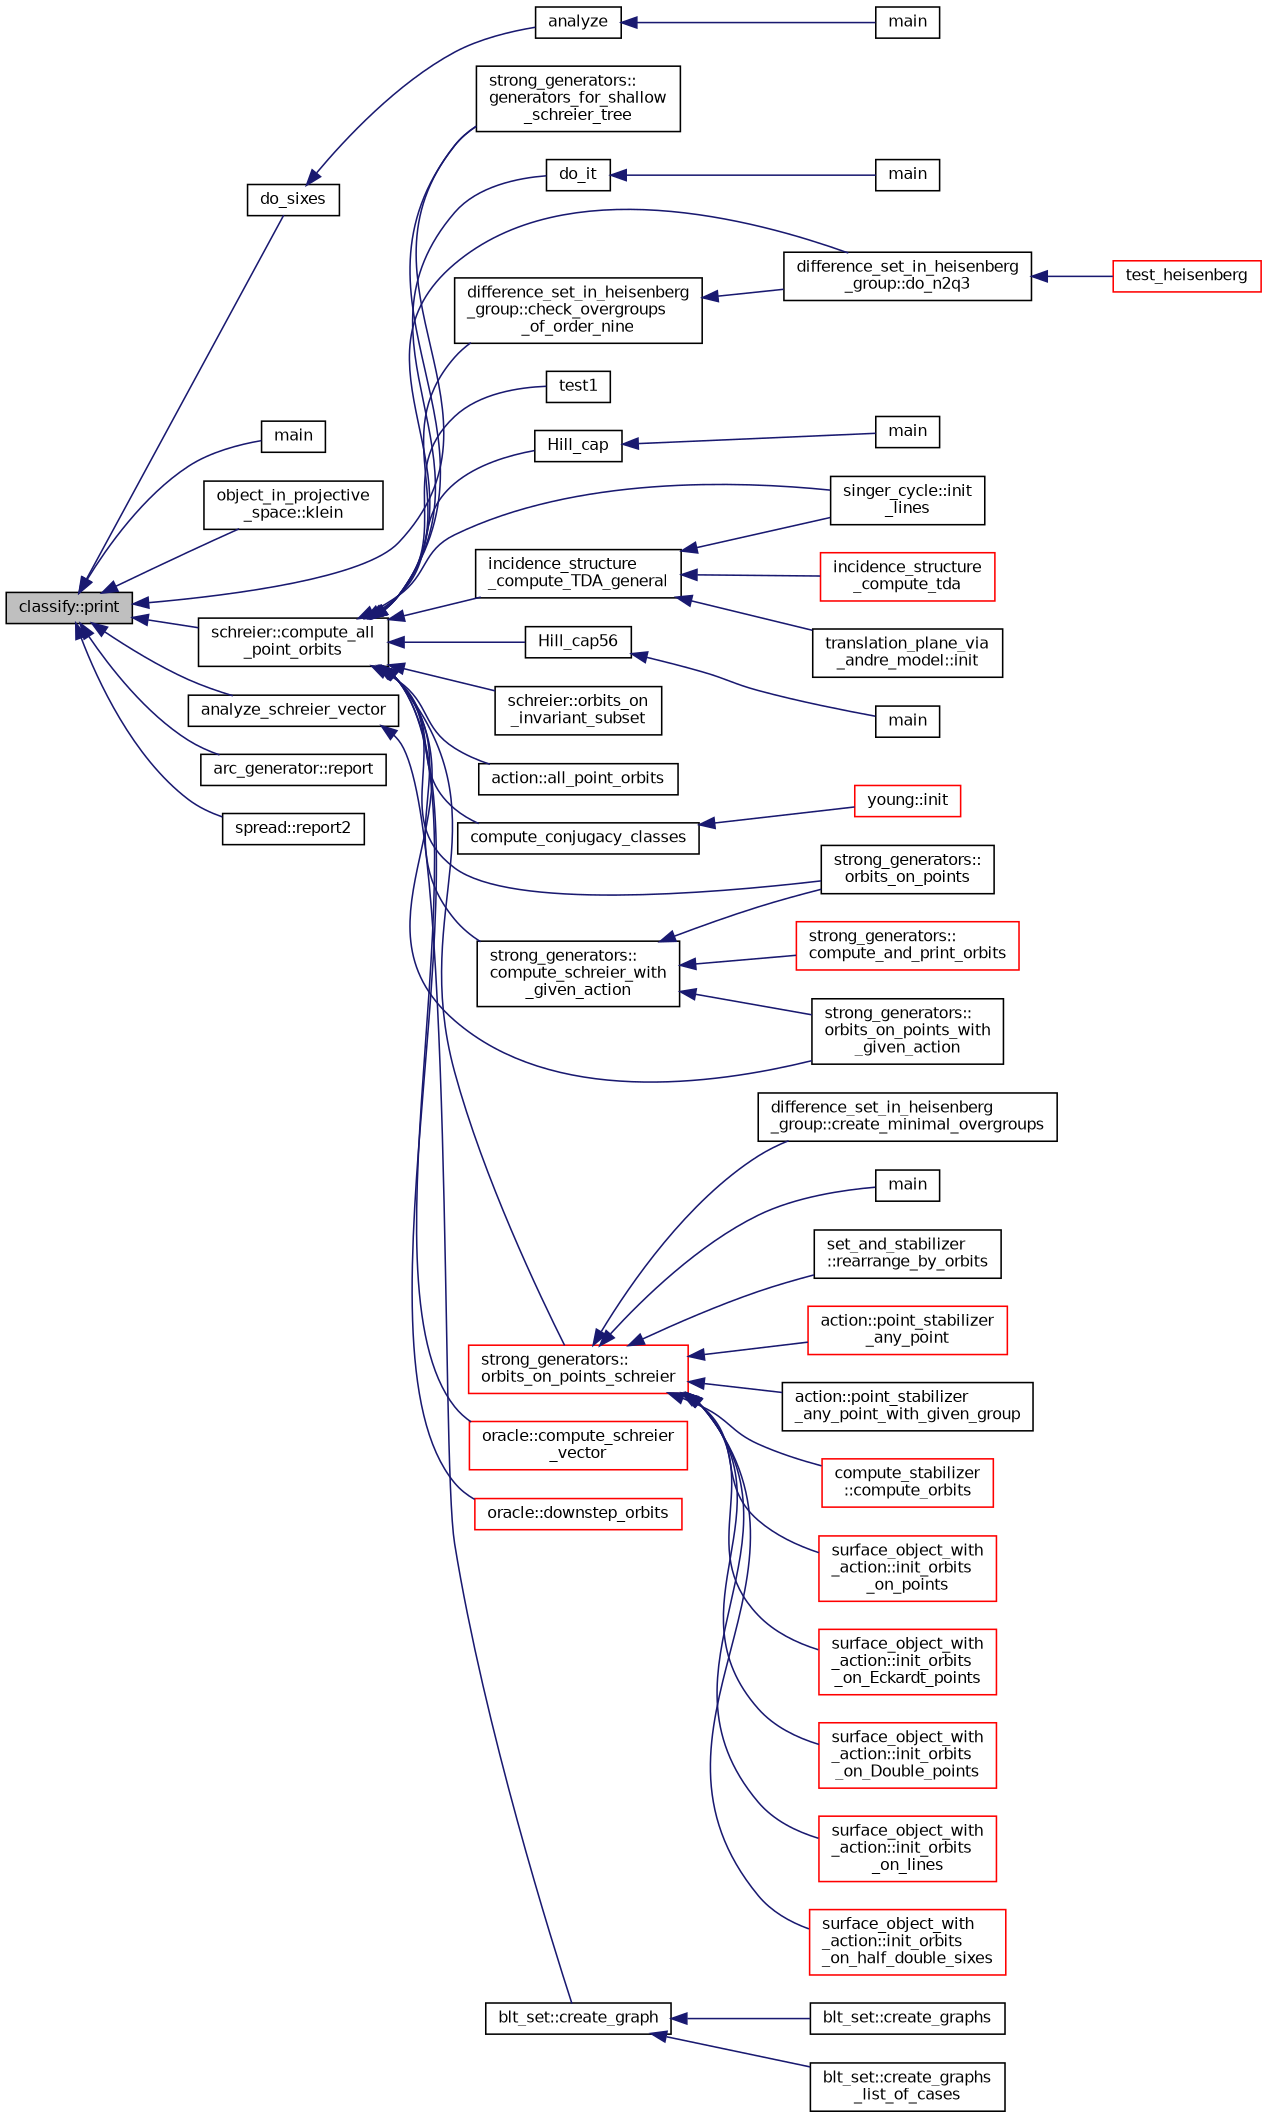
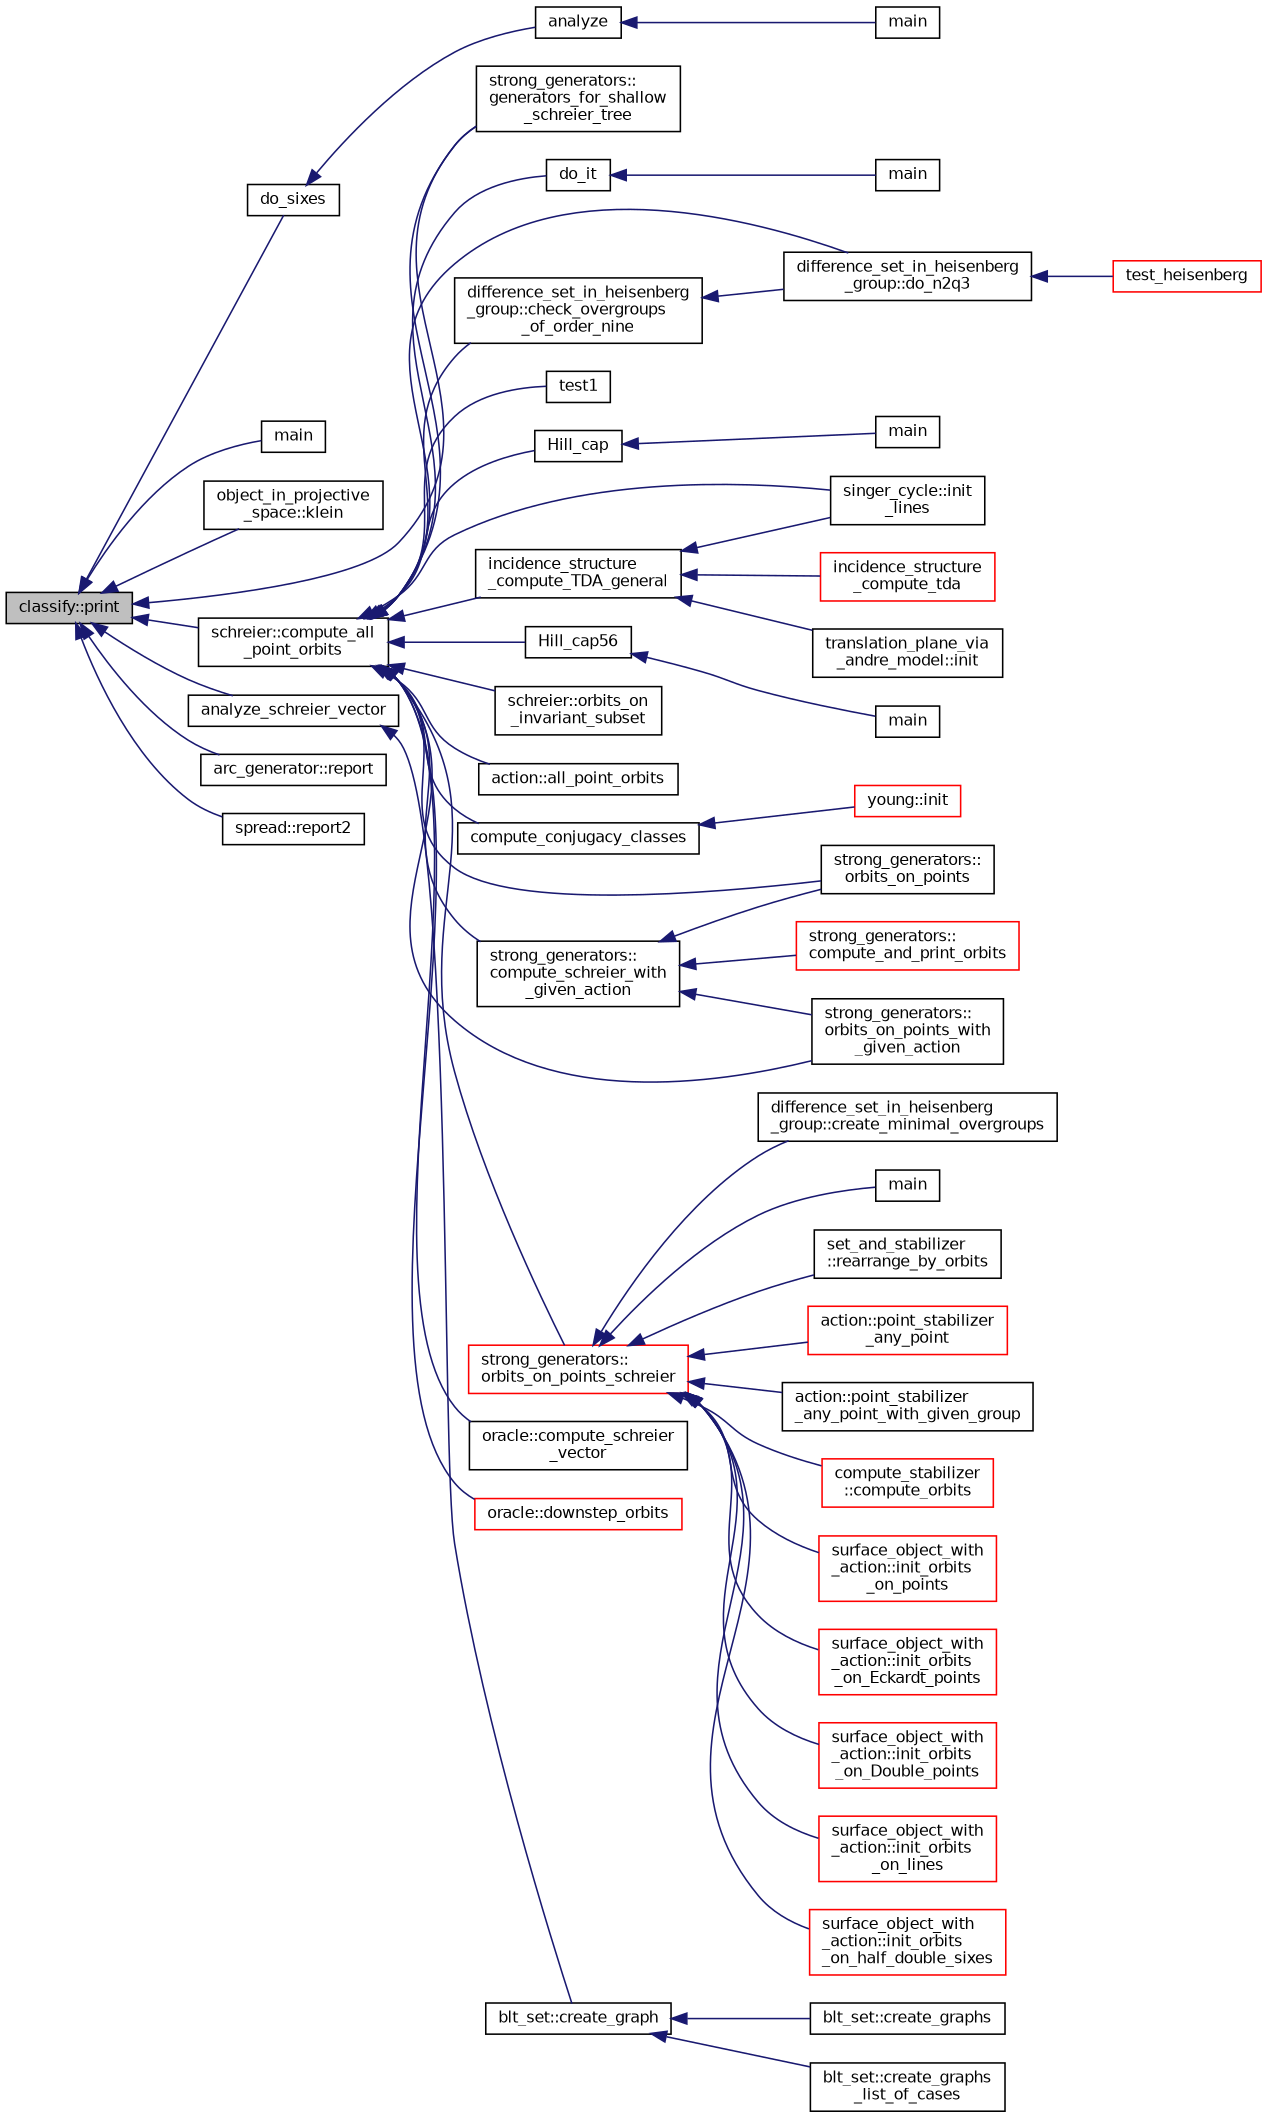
node "oracle::compute_schreier _vector": color red -> black
